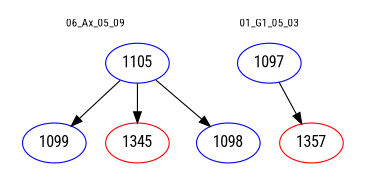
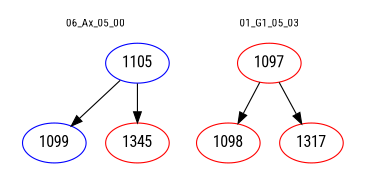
cluster "06_Ax_05_09": label "06_Ax_05_09" -> "06_Ax_05_00"
node "1097": color blue -> red
edge "1105" -> "1098": now "1097" -> "1098"
node "1098": color blue -> red
node "1357": label "1357" -> "1317"
